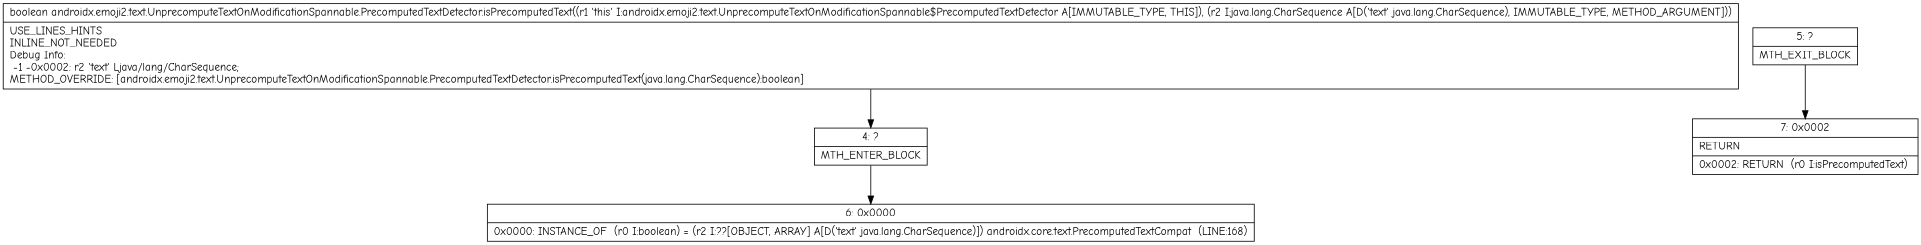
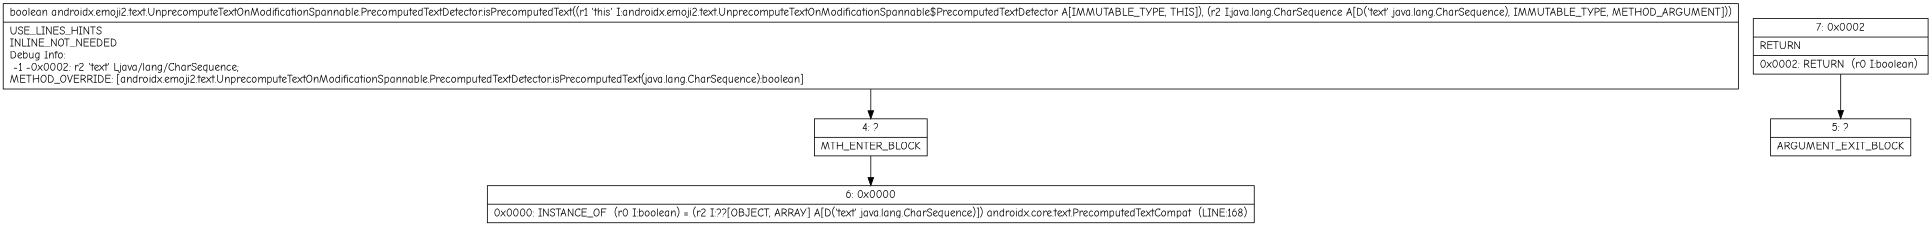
node "5: ?": text "MTH_EXIT_BLOCK" -> "ARGUMENT_EXIT_BLOCK"
edge "5: ?" -> "7: 0x0002": reversed
node "7: 0x0002": text "0x0002: RETURN  (r0 I:isPrecomputedText)" -> "0x0002: RETURN  (r0 I:boolean)"
